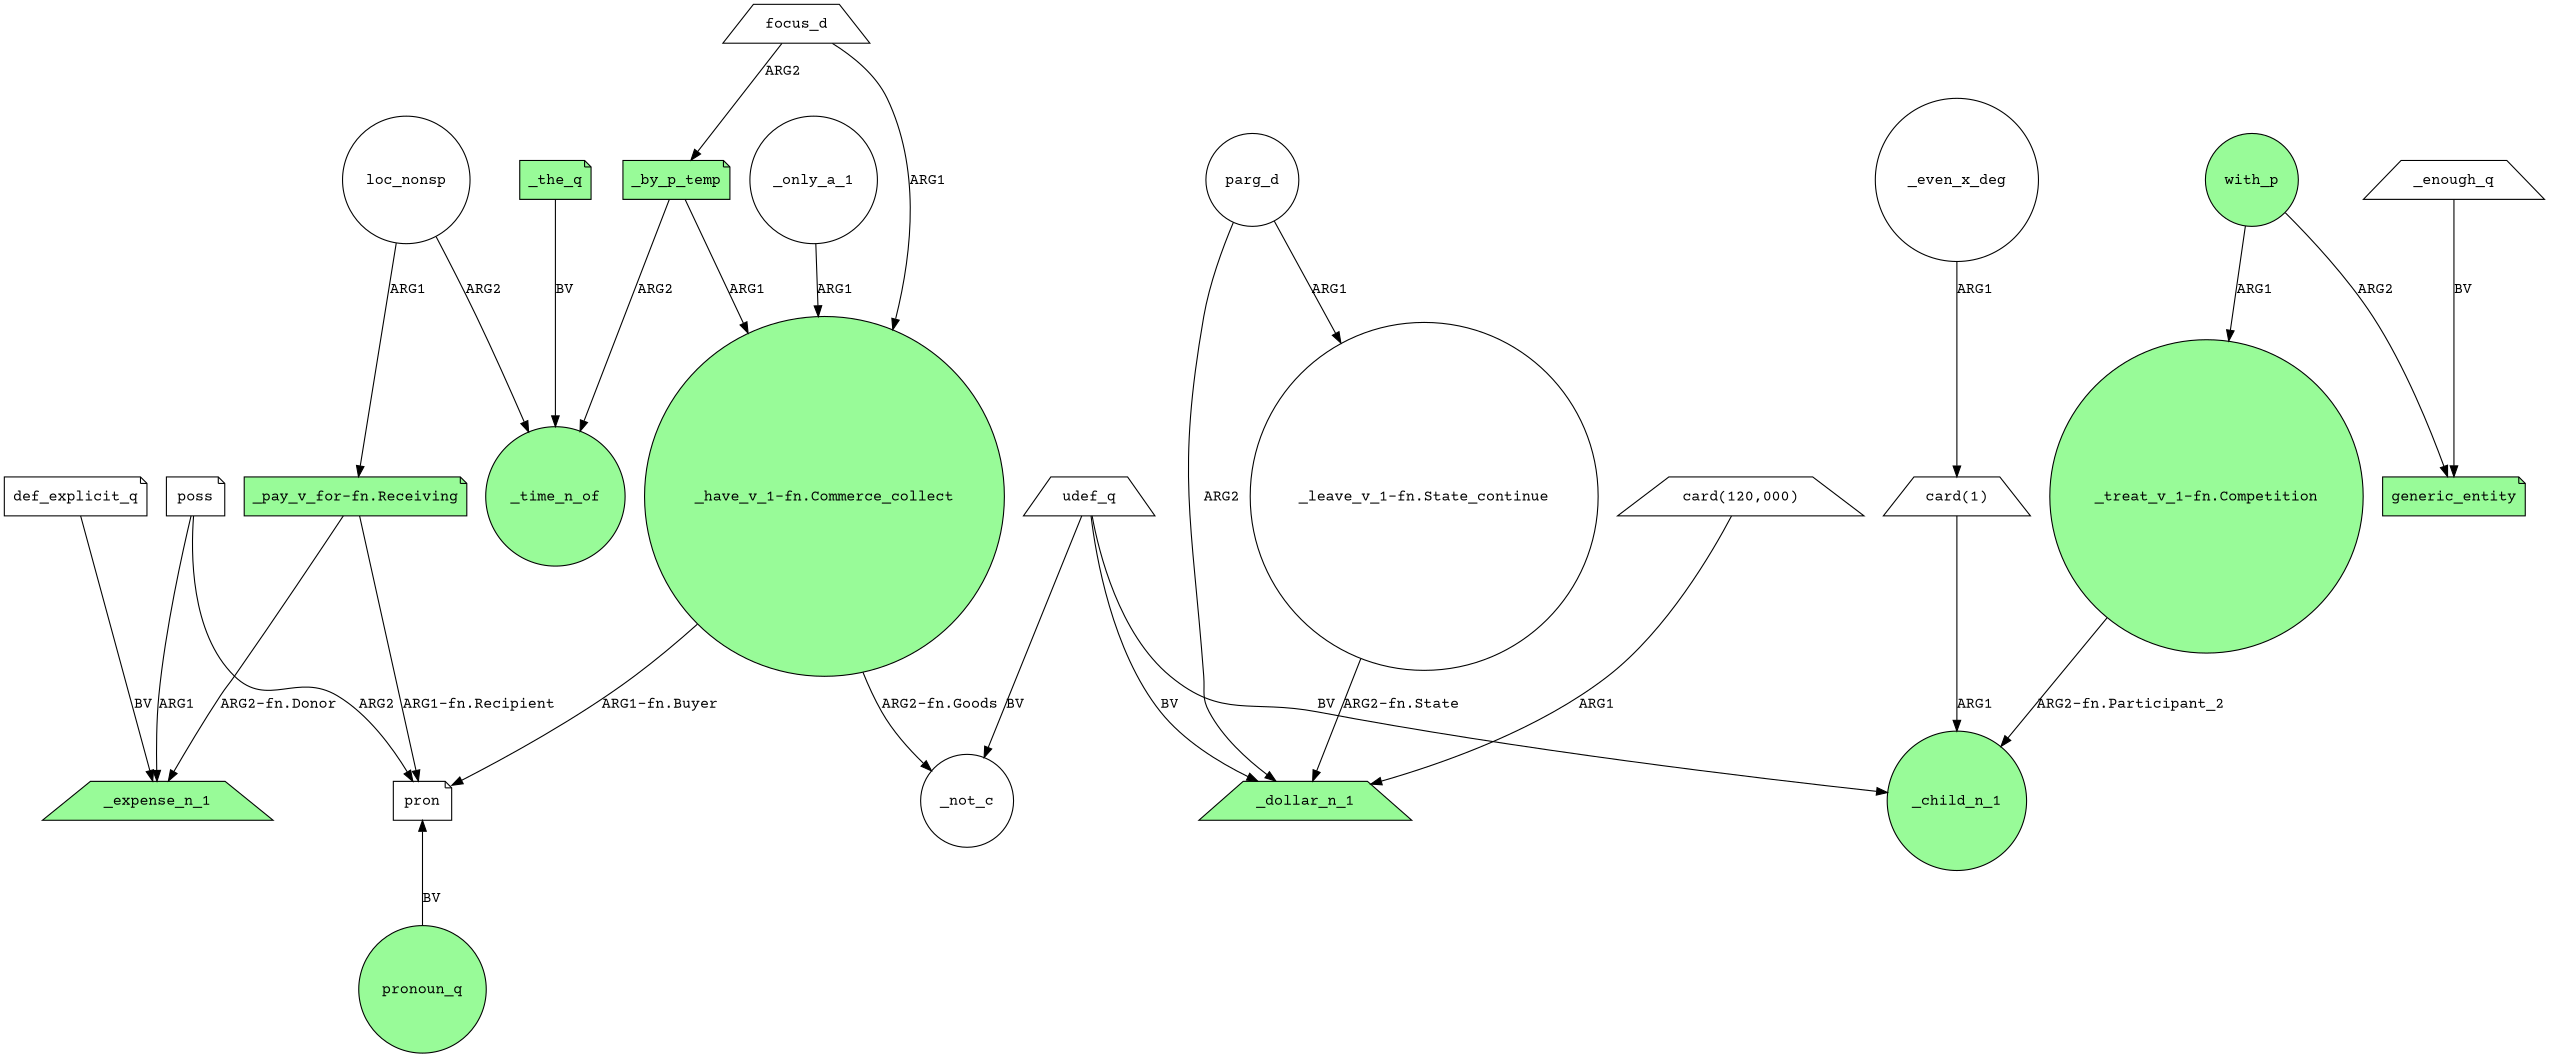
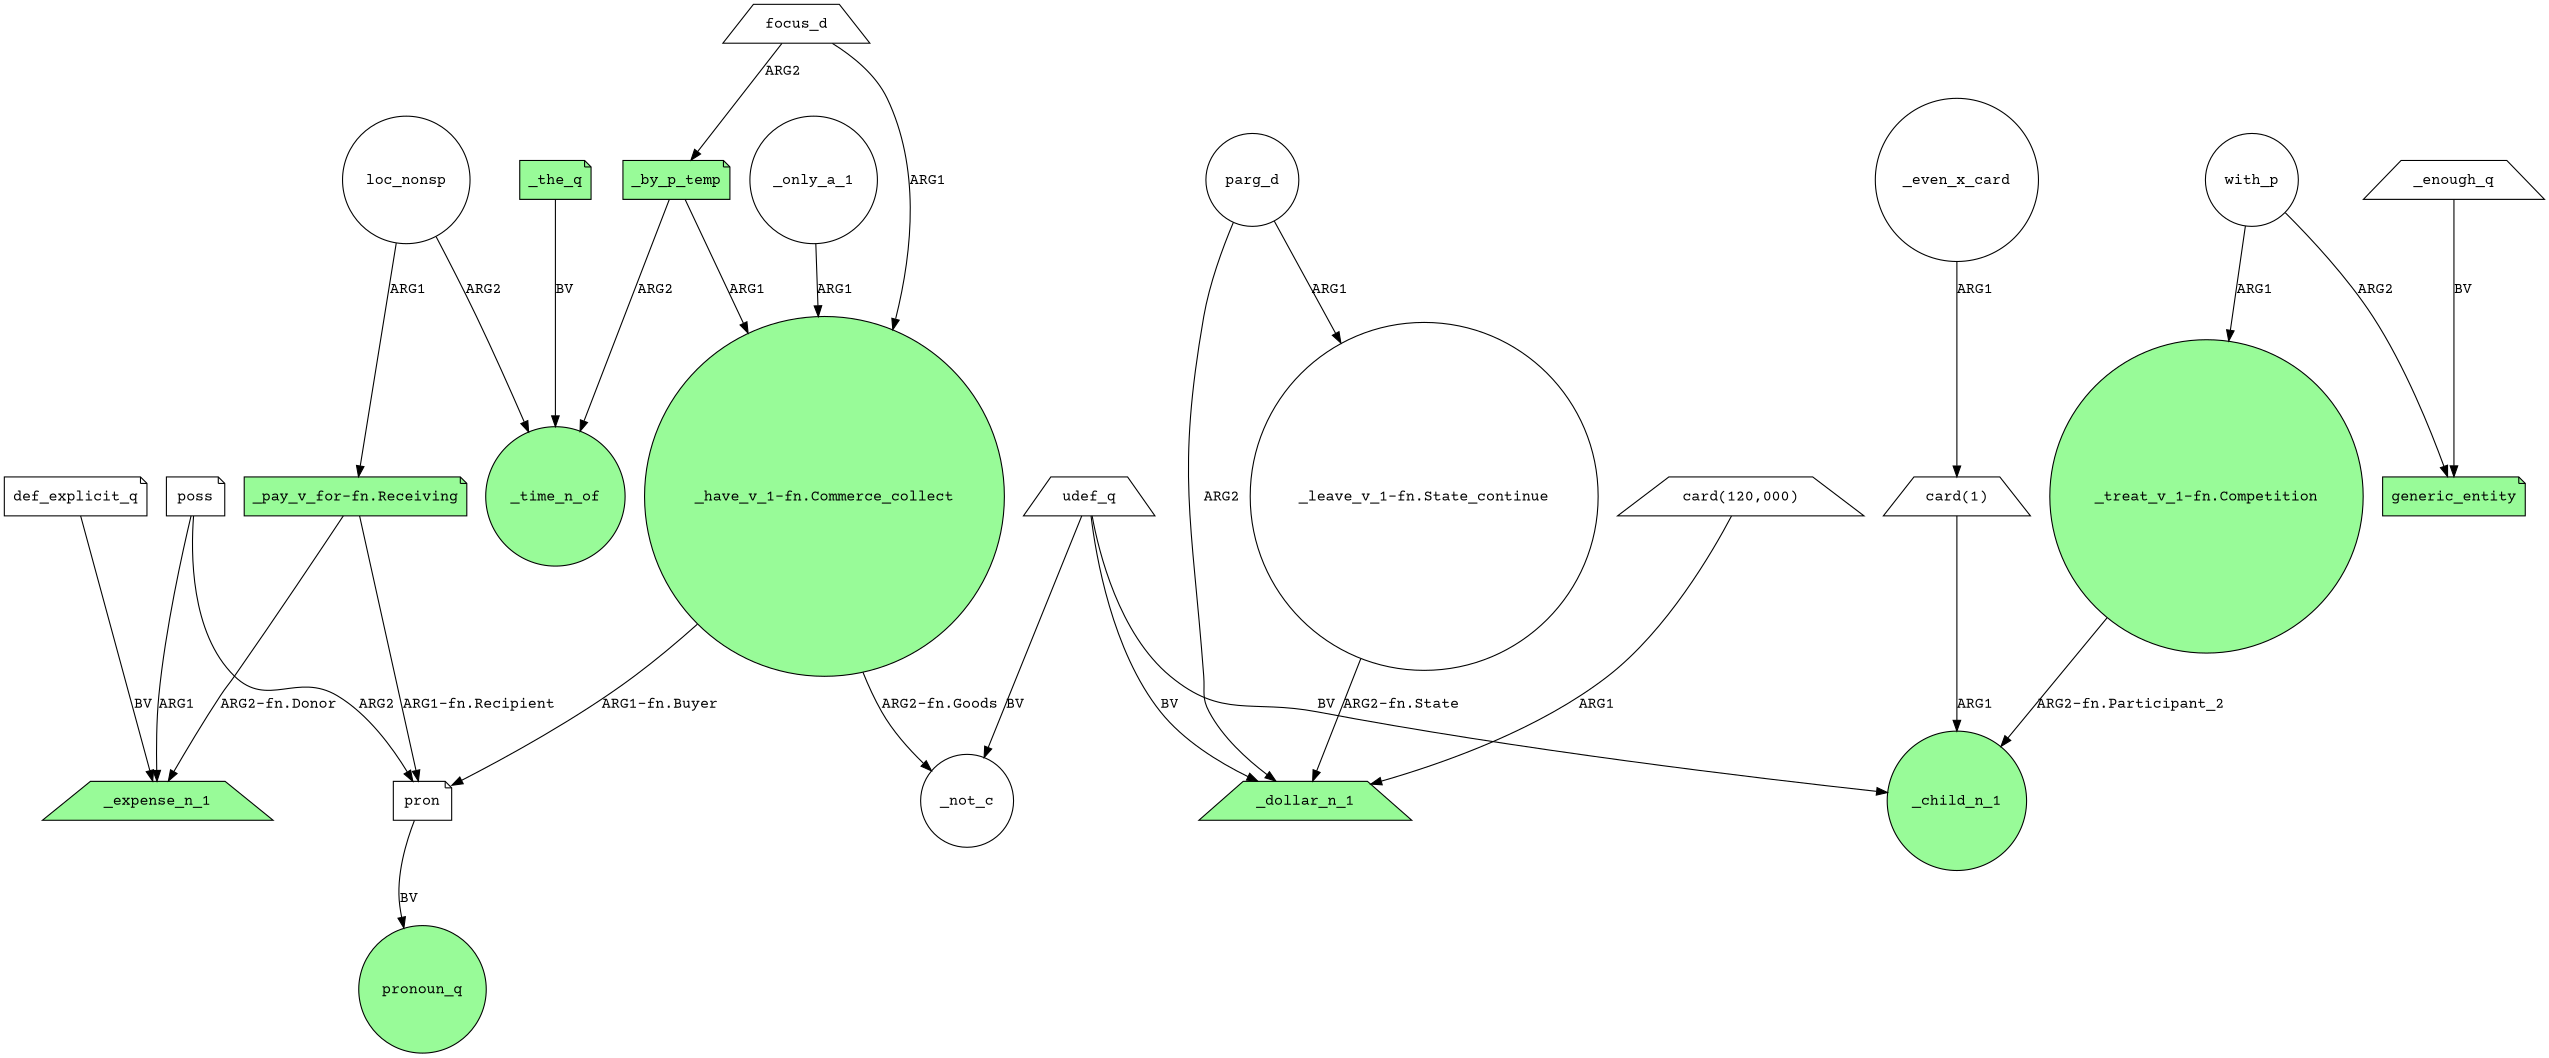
node "_even_x_deg": label "_even_x_deg" -> "_even_x_card"
node "with_p": fillcolor palegreen -> white
edge "pronoun_q" -> "pron": reversed
